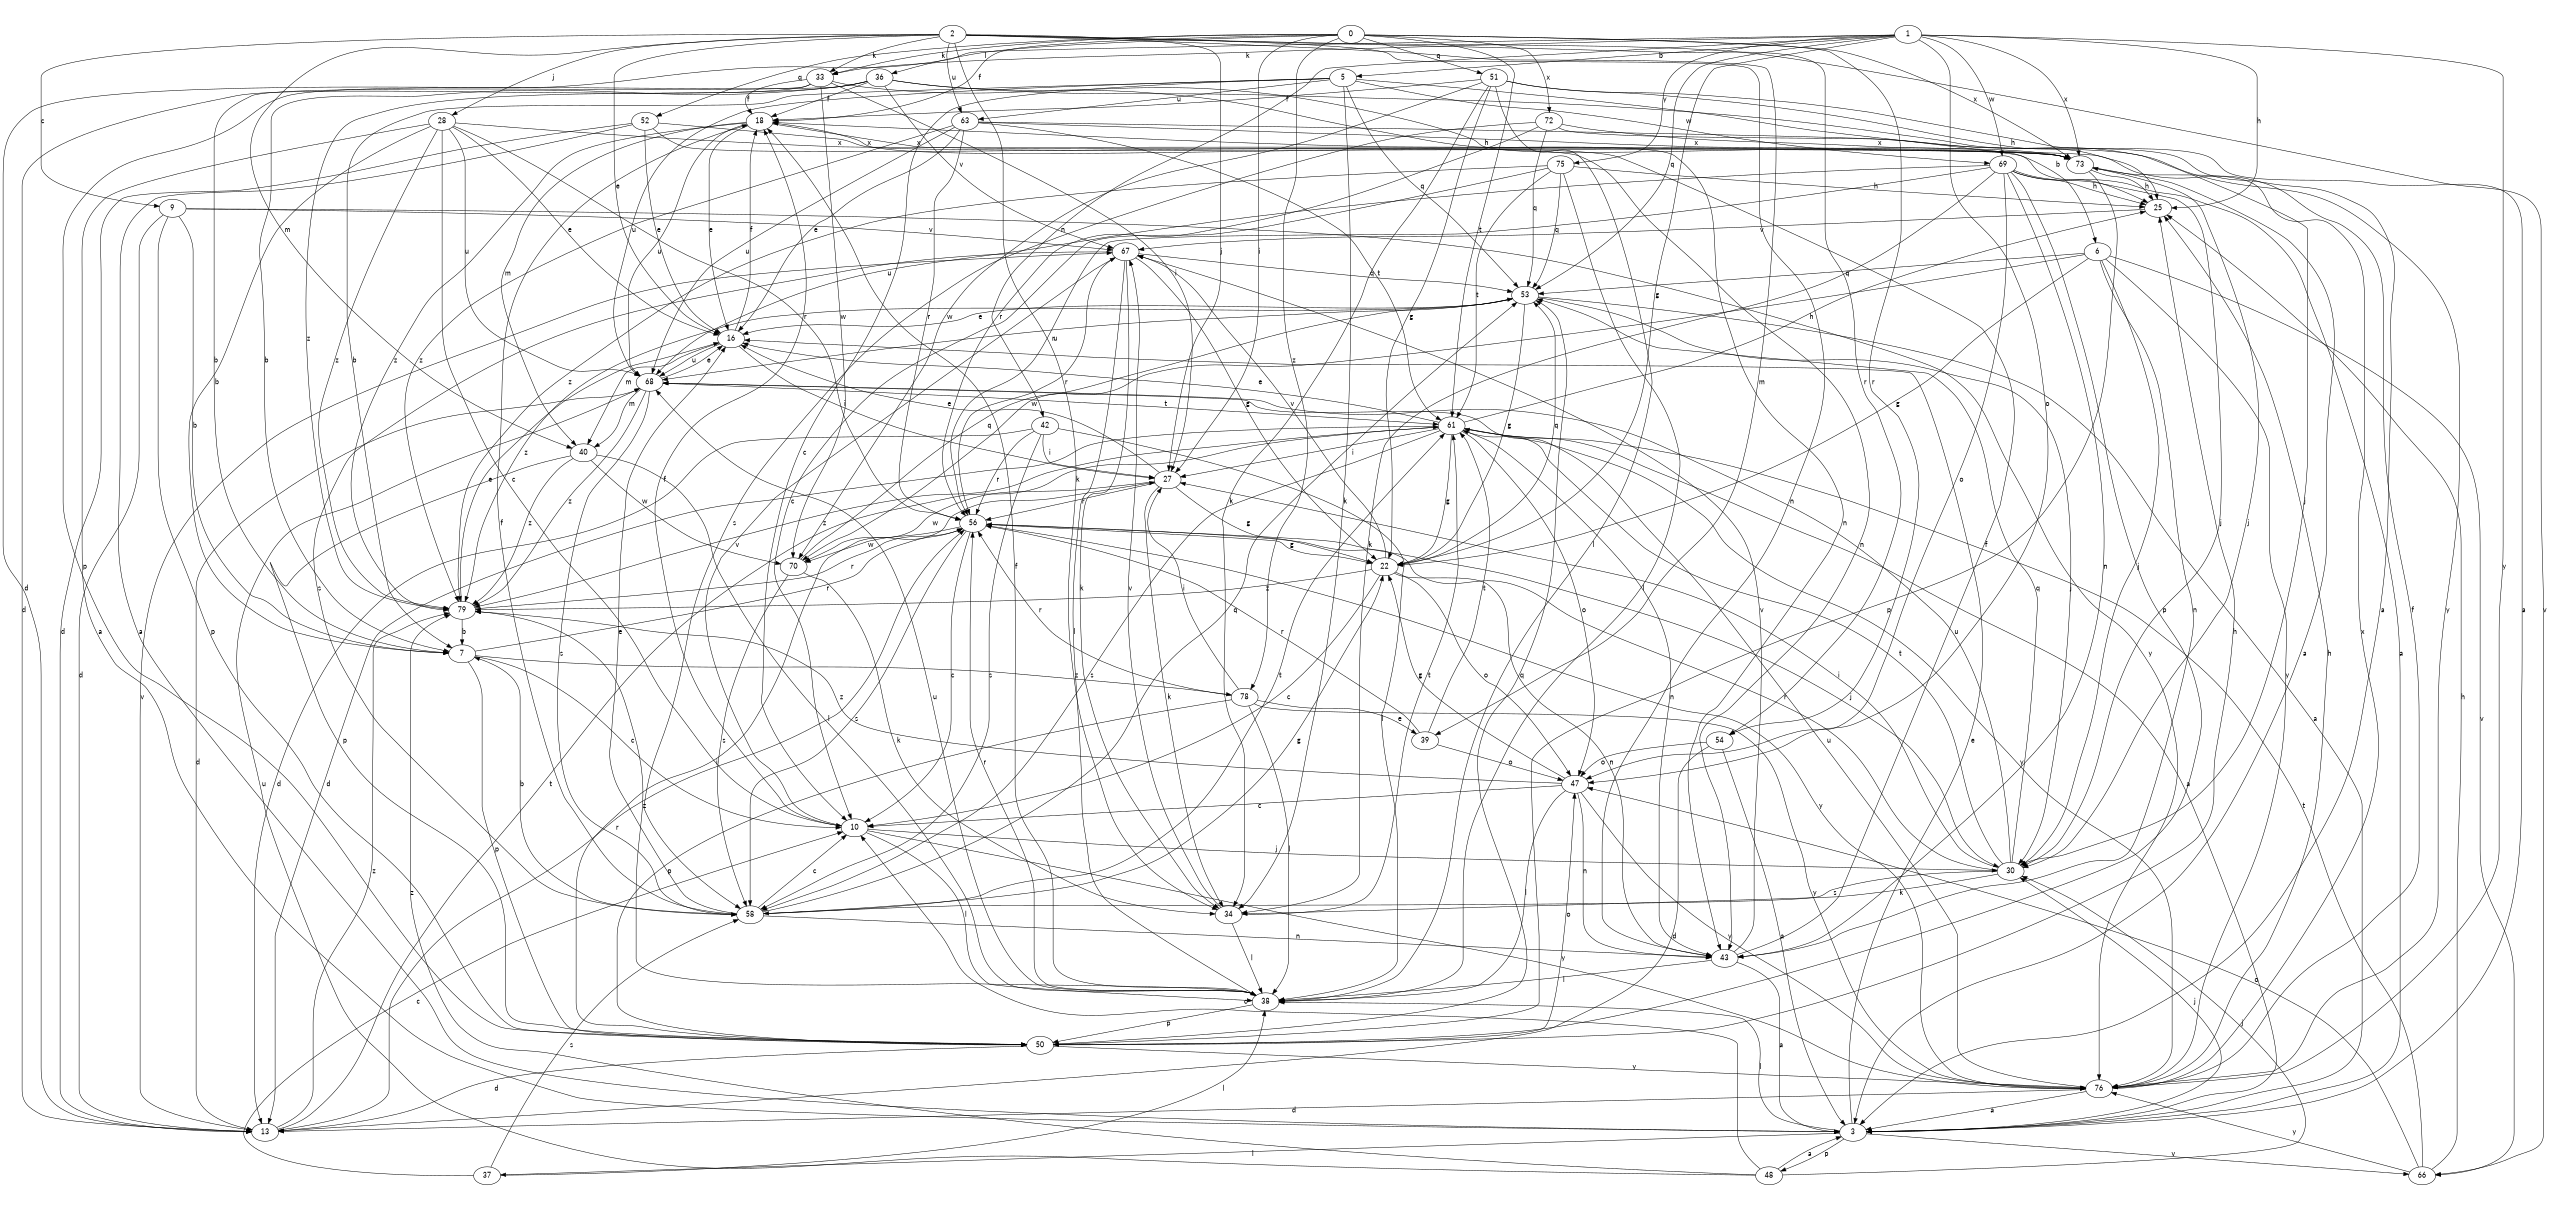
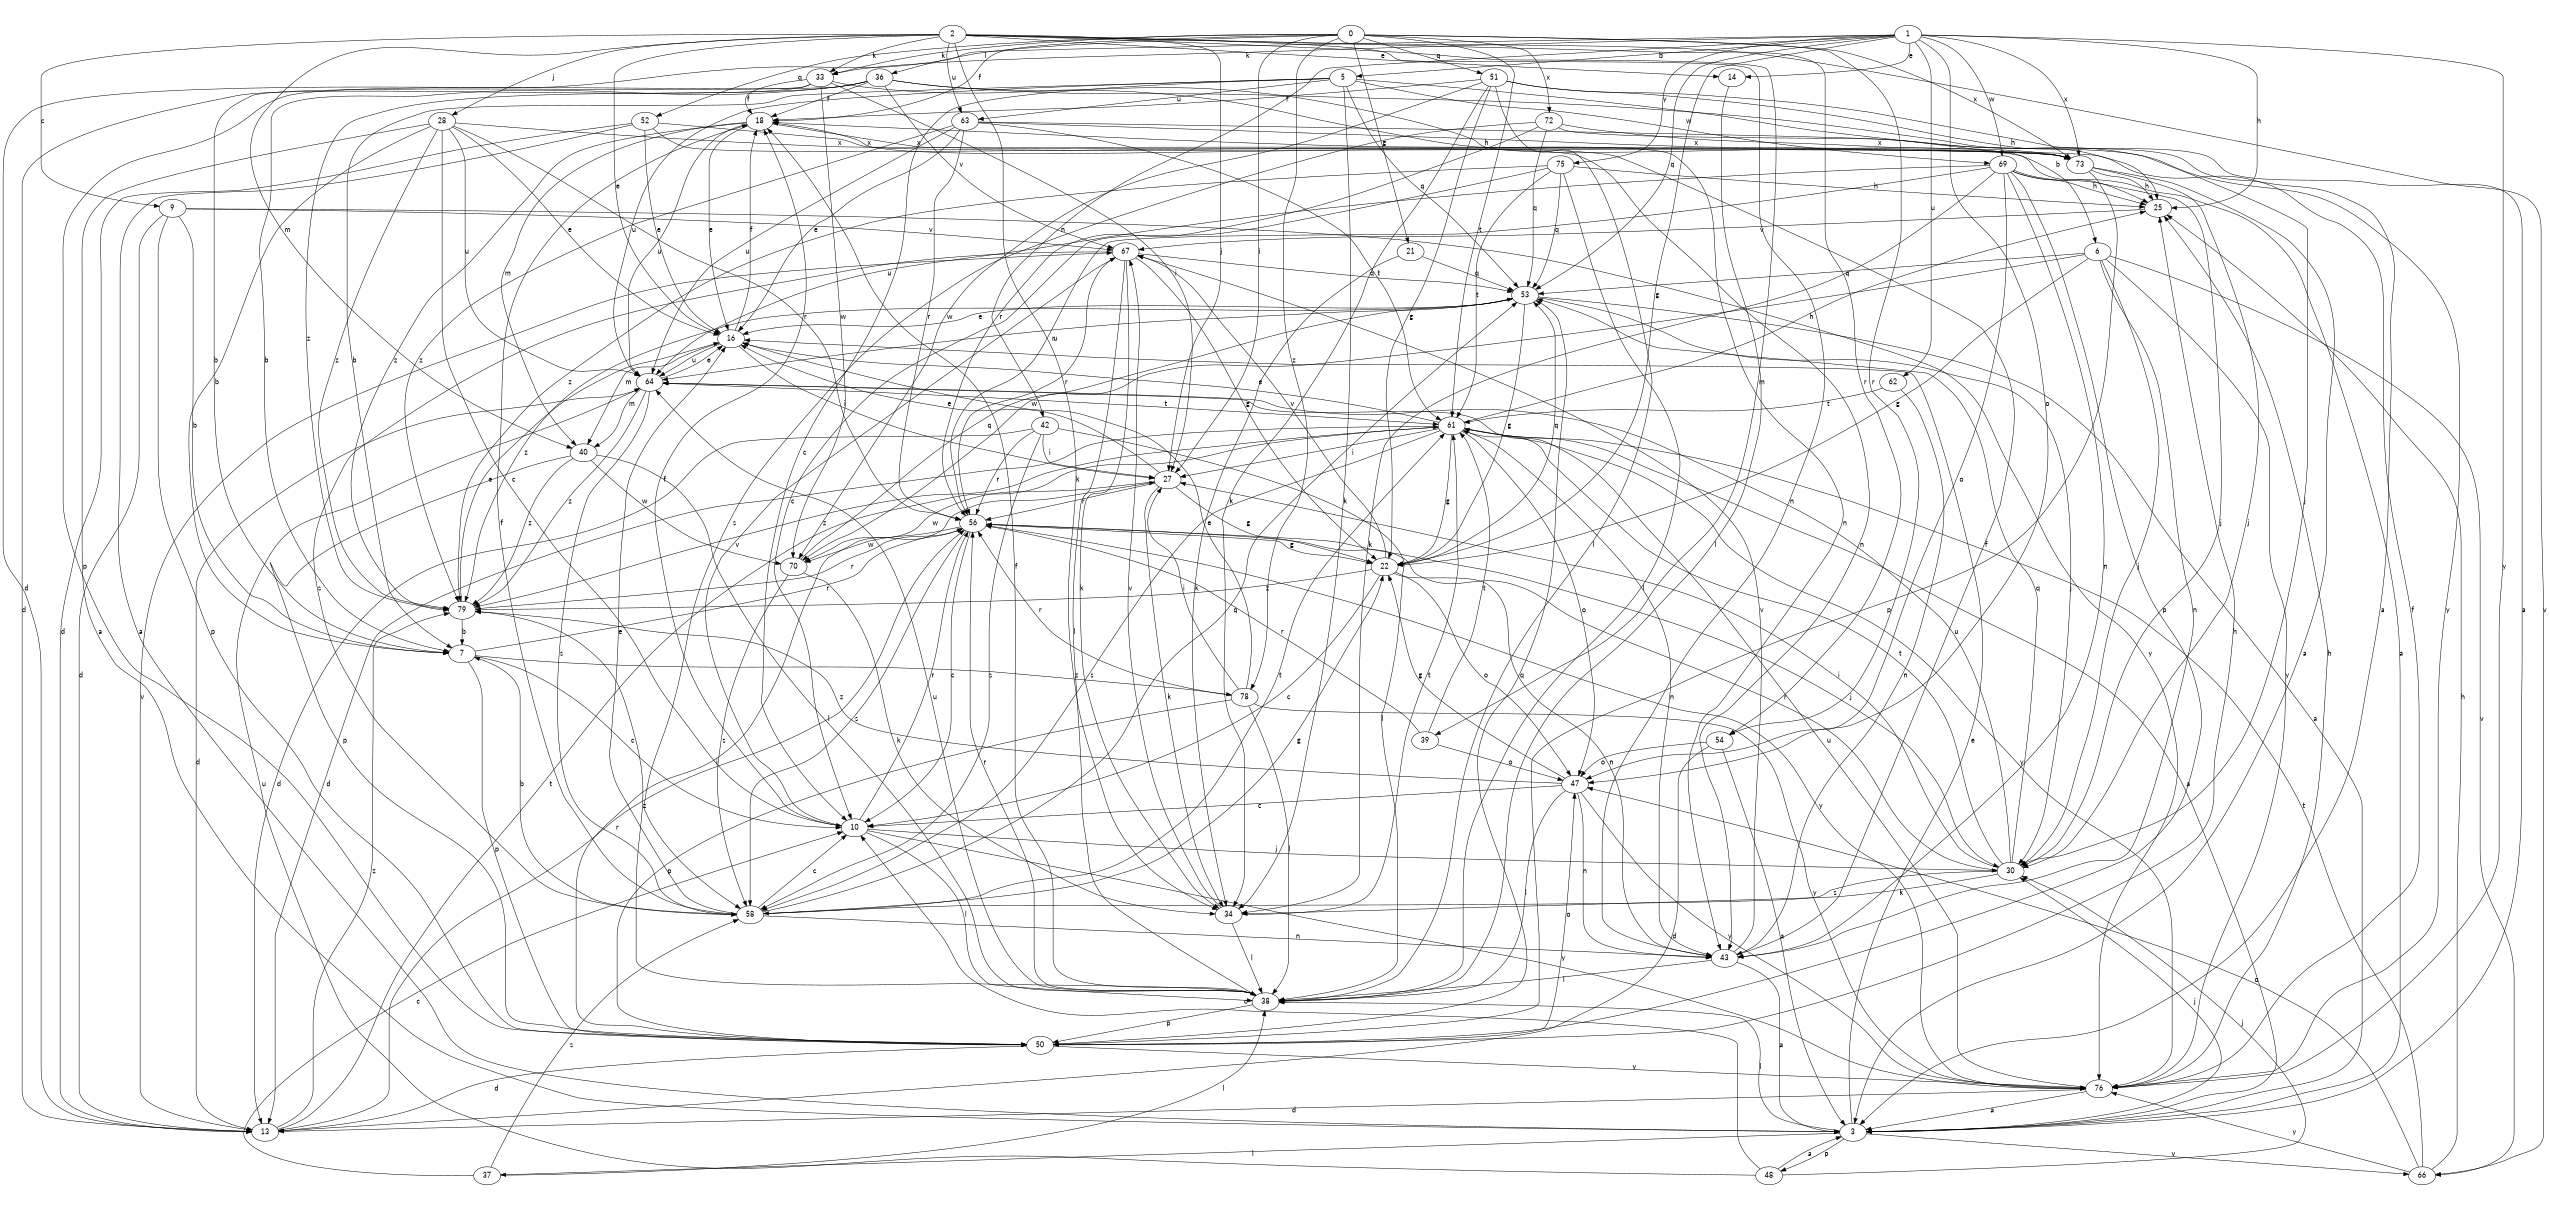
node "14": added
node "21": added
node "68": label "68" -> "64"
node "62": added
edge "76" -> "73": removed, label "x"
edge "10" -> "56": added, label "r"
edge "78" -> "39": now "78" -> "16"
edge "48" -> "79": removed, label "z"
